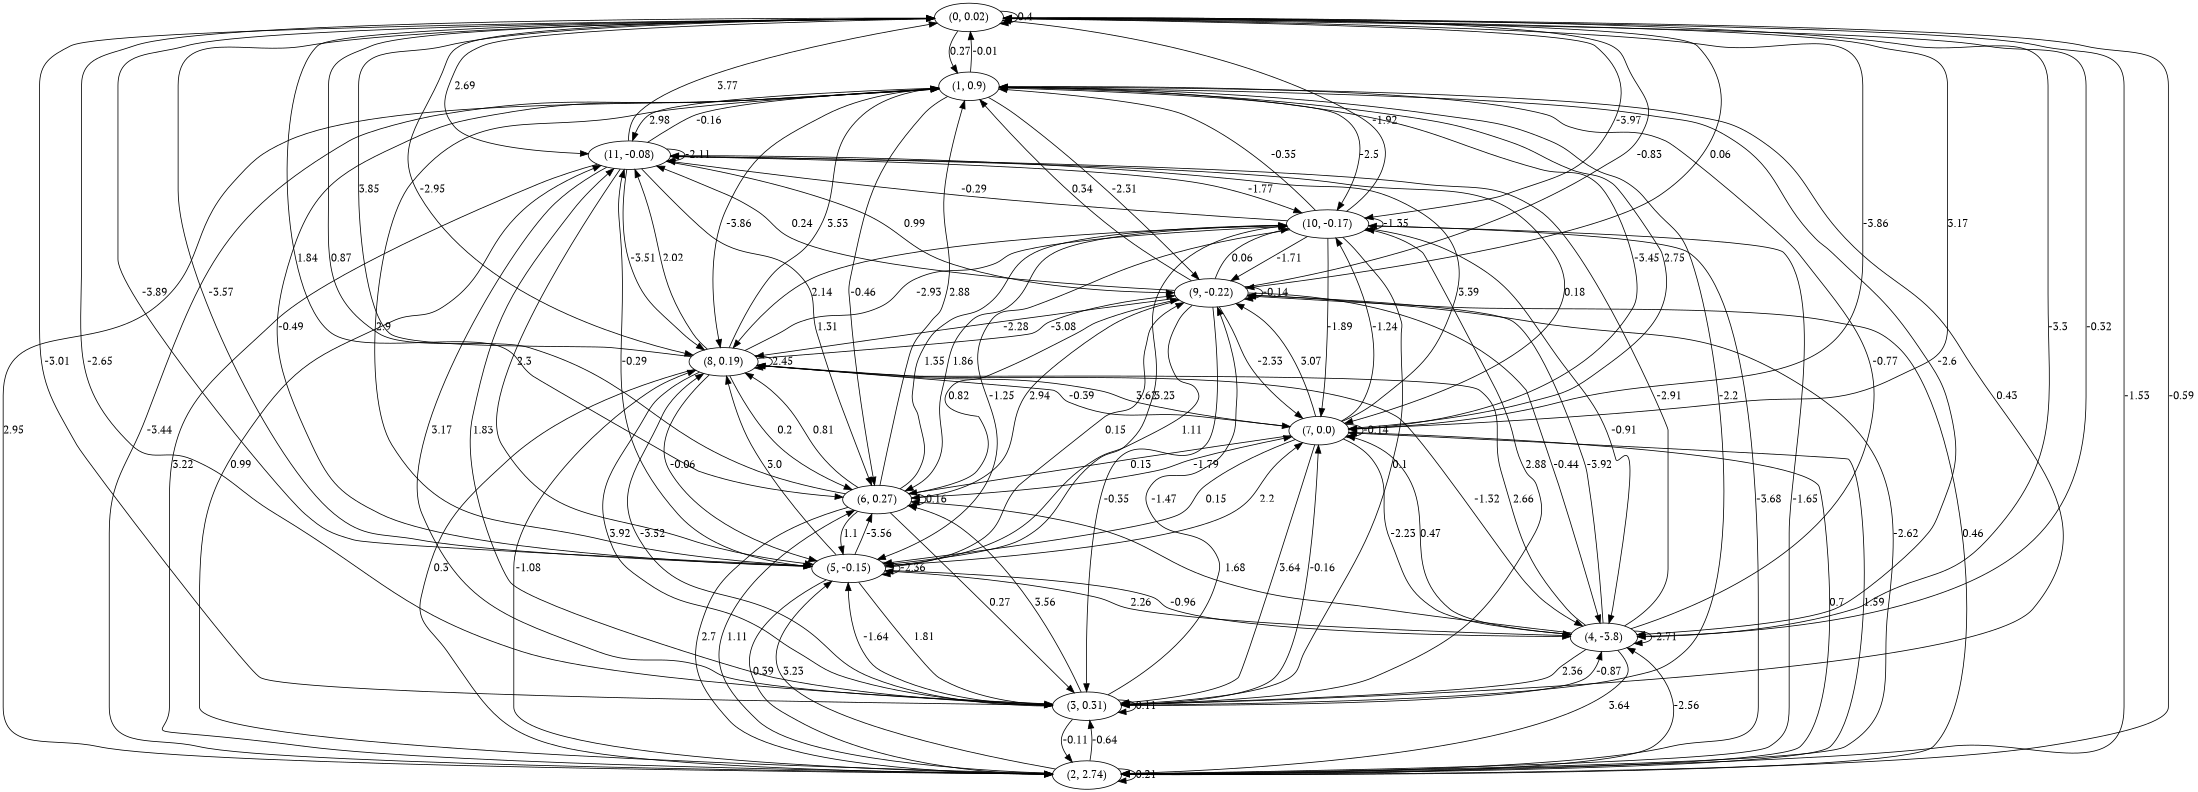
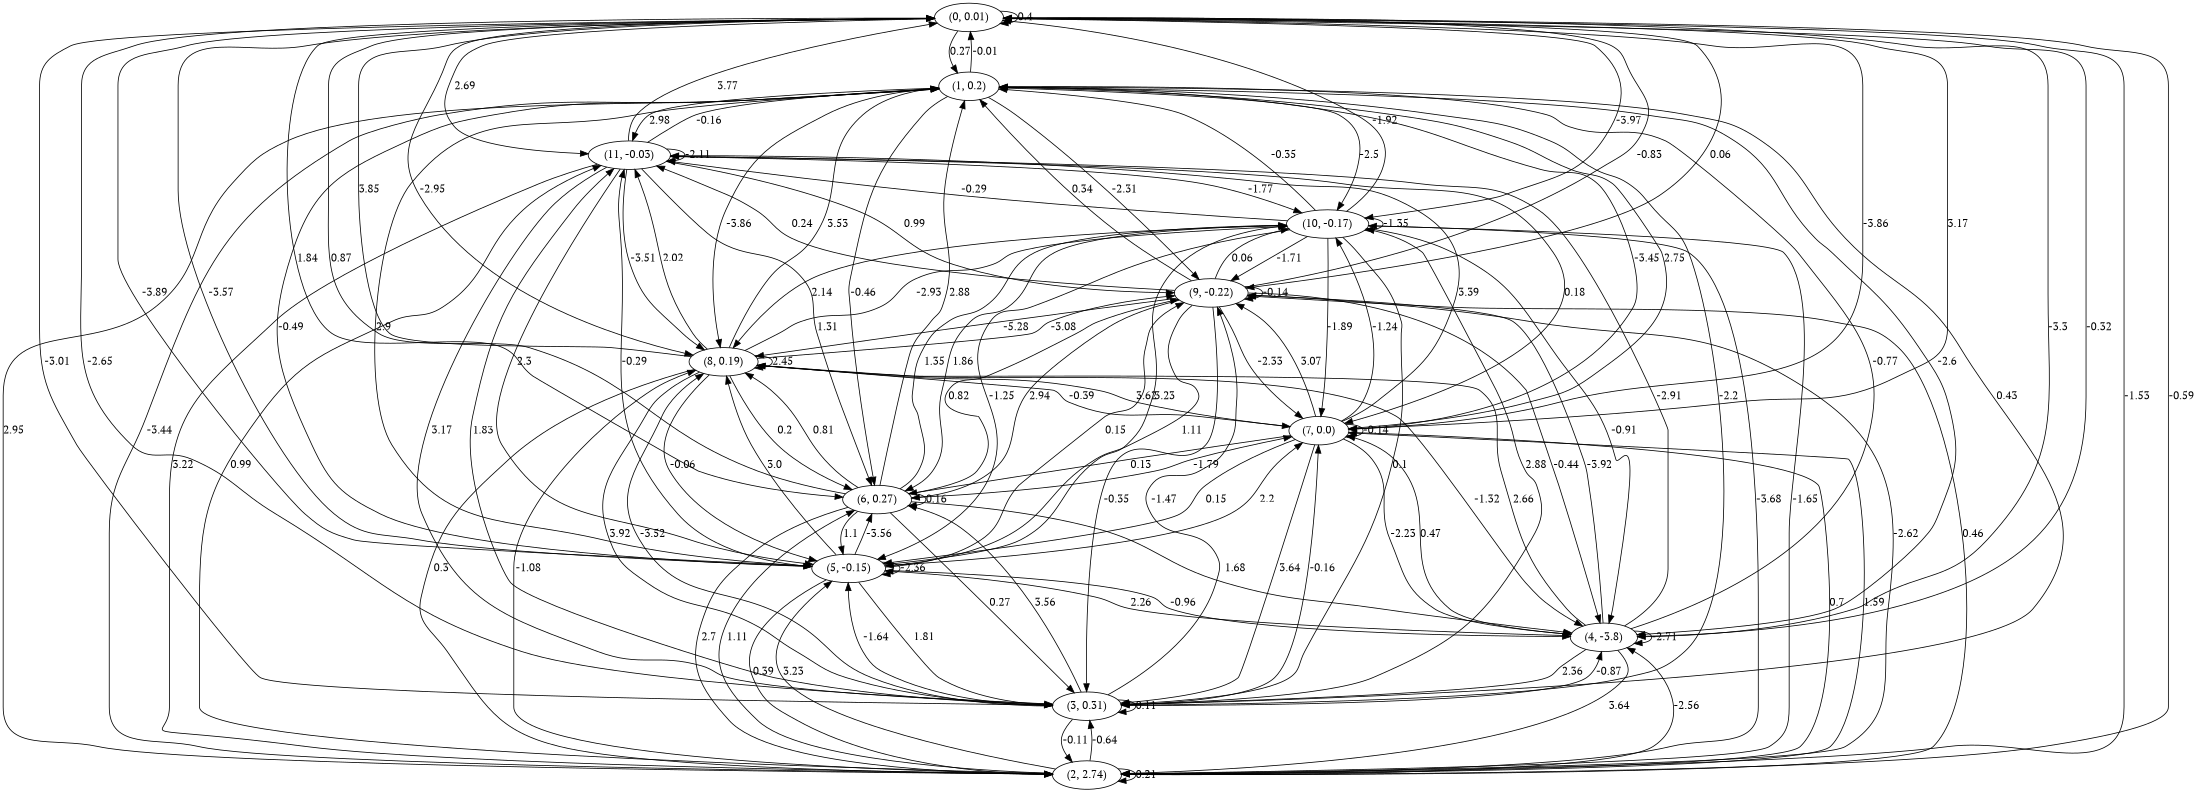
node "(0, 0.02)": label "(0, 0.02)" -> "(0, 0.01)"
node "(1, 0.9)": label "(1, 0.9)" -> "(1, 0.2)"
node "(11, -0.08)": label "(11, -0.08)" -> "(11, -0.03)"
edge "(9, -0.22)" -> "(8, 0.19)": label "-2.28" -> "-5.28"
edge "(4, -3.8)" -> "(6, 0.27)": reversed
